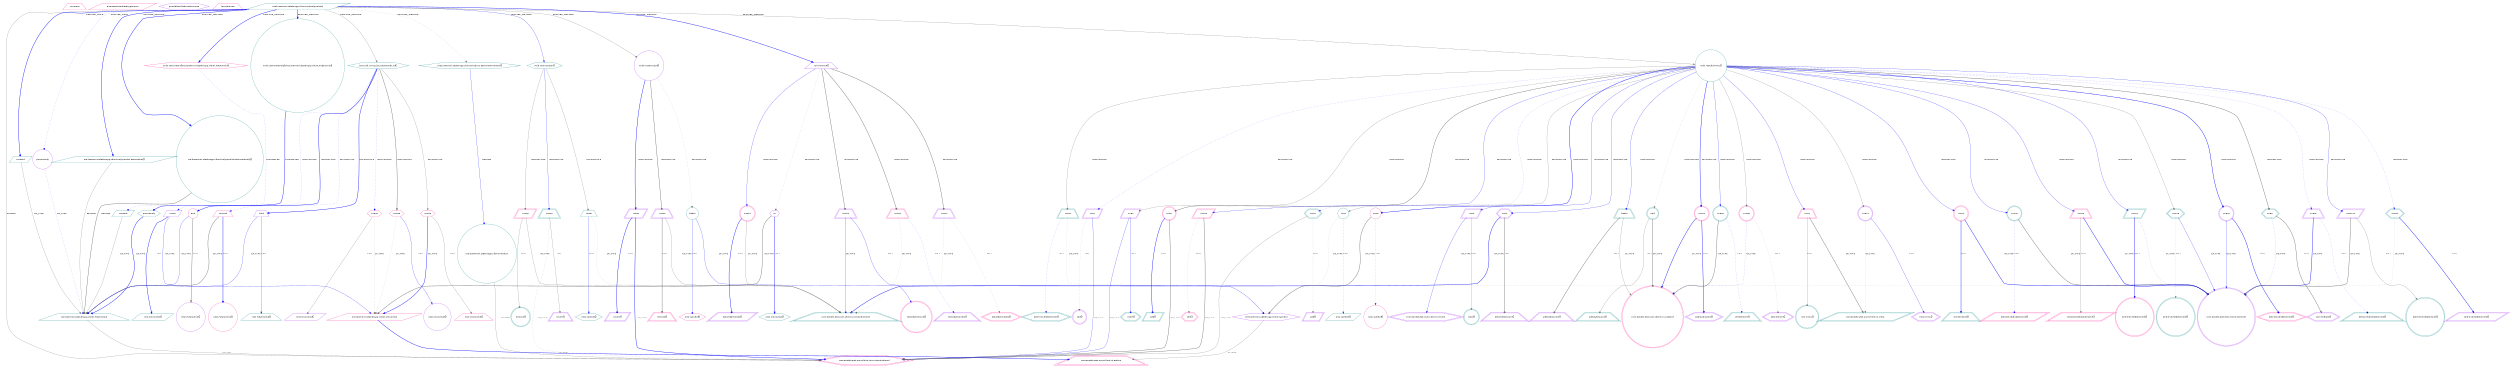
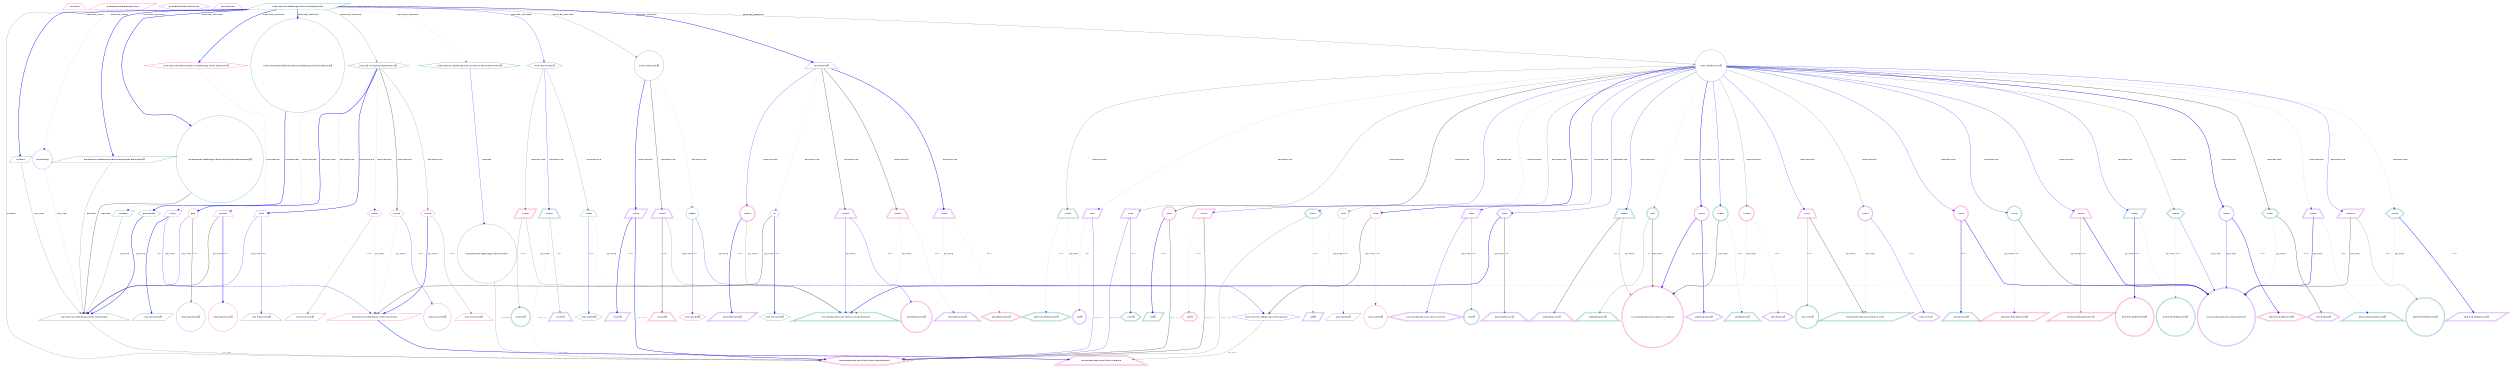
edge "void refresh()" -> "VAR45": color gray40 -> blue
